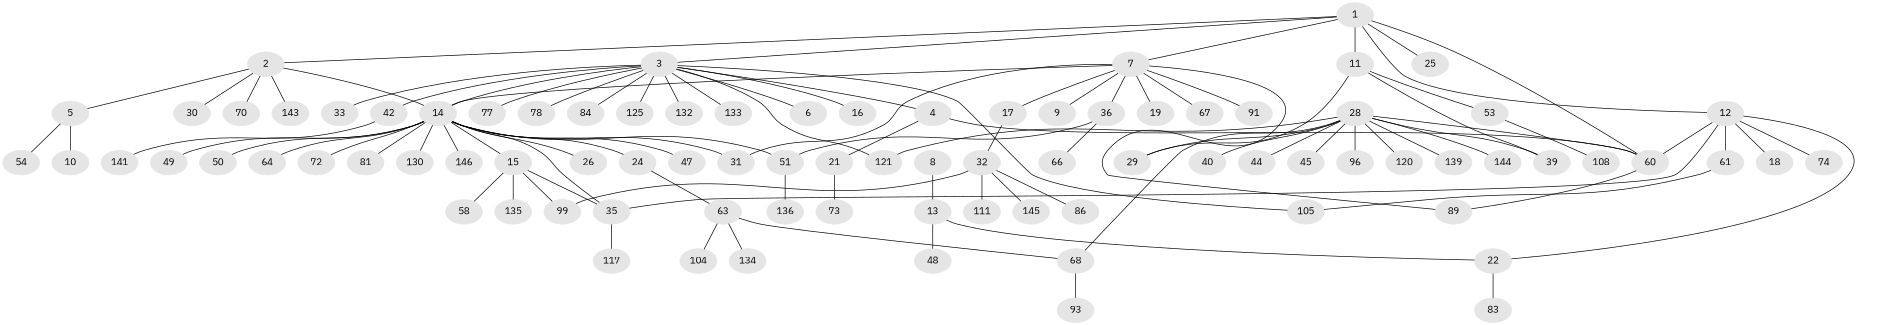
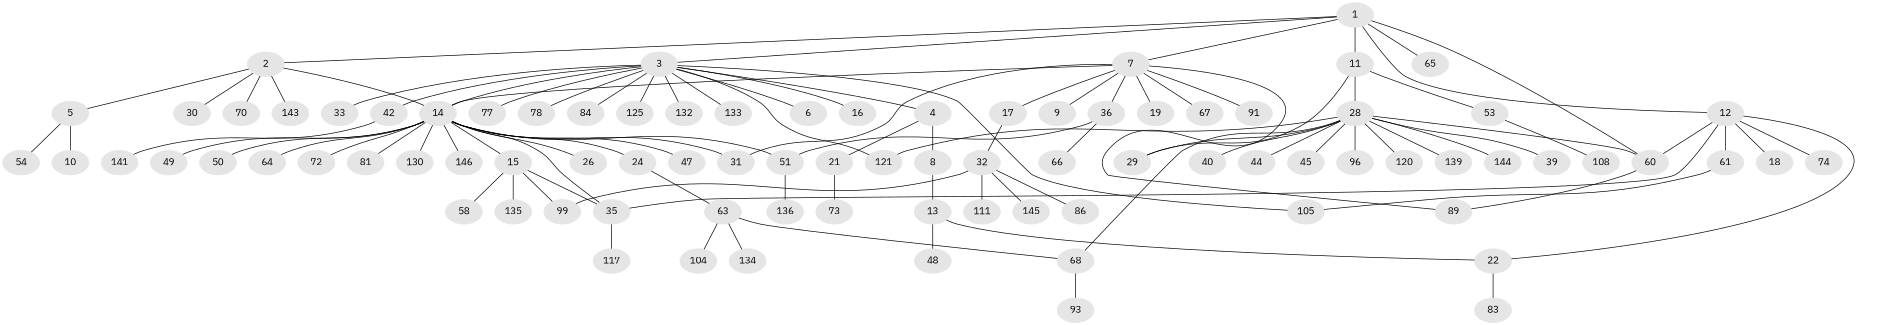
node "25": label "25" -> "65"
edge "11" -- "39": now "11" -- "28"
edge "4" -- "60": now "4" -- "8"
